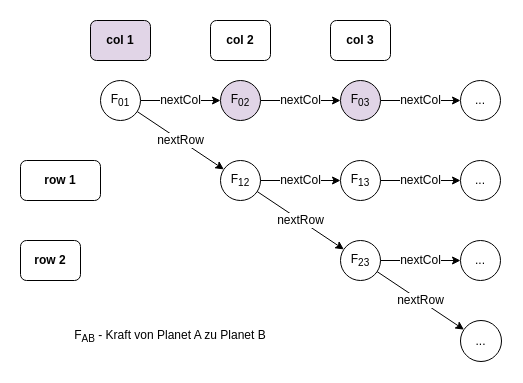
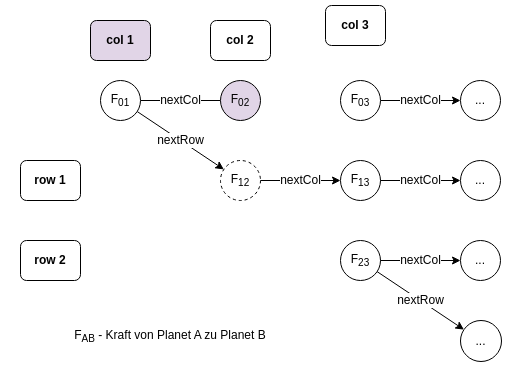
node "col 3": moved (361, 41) -> (356, 26)
edge "F01" -> "F02": arrowhead classic -> none
edge "F02" -> "F03": removed, label "nextCol"
node "F03": fillcolor #e1d5e7 -> #ffffff
node "row 1": size 80x40 -> 60x40
node "F12": style solid -> dashed
edge "F12" -> "F23": removed, label "nextRow"
